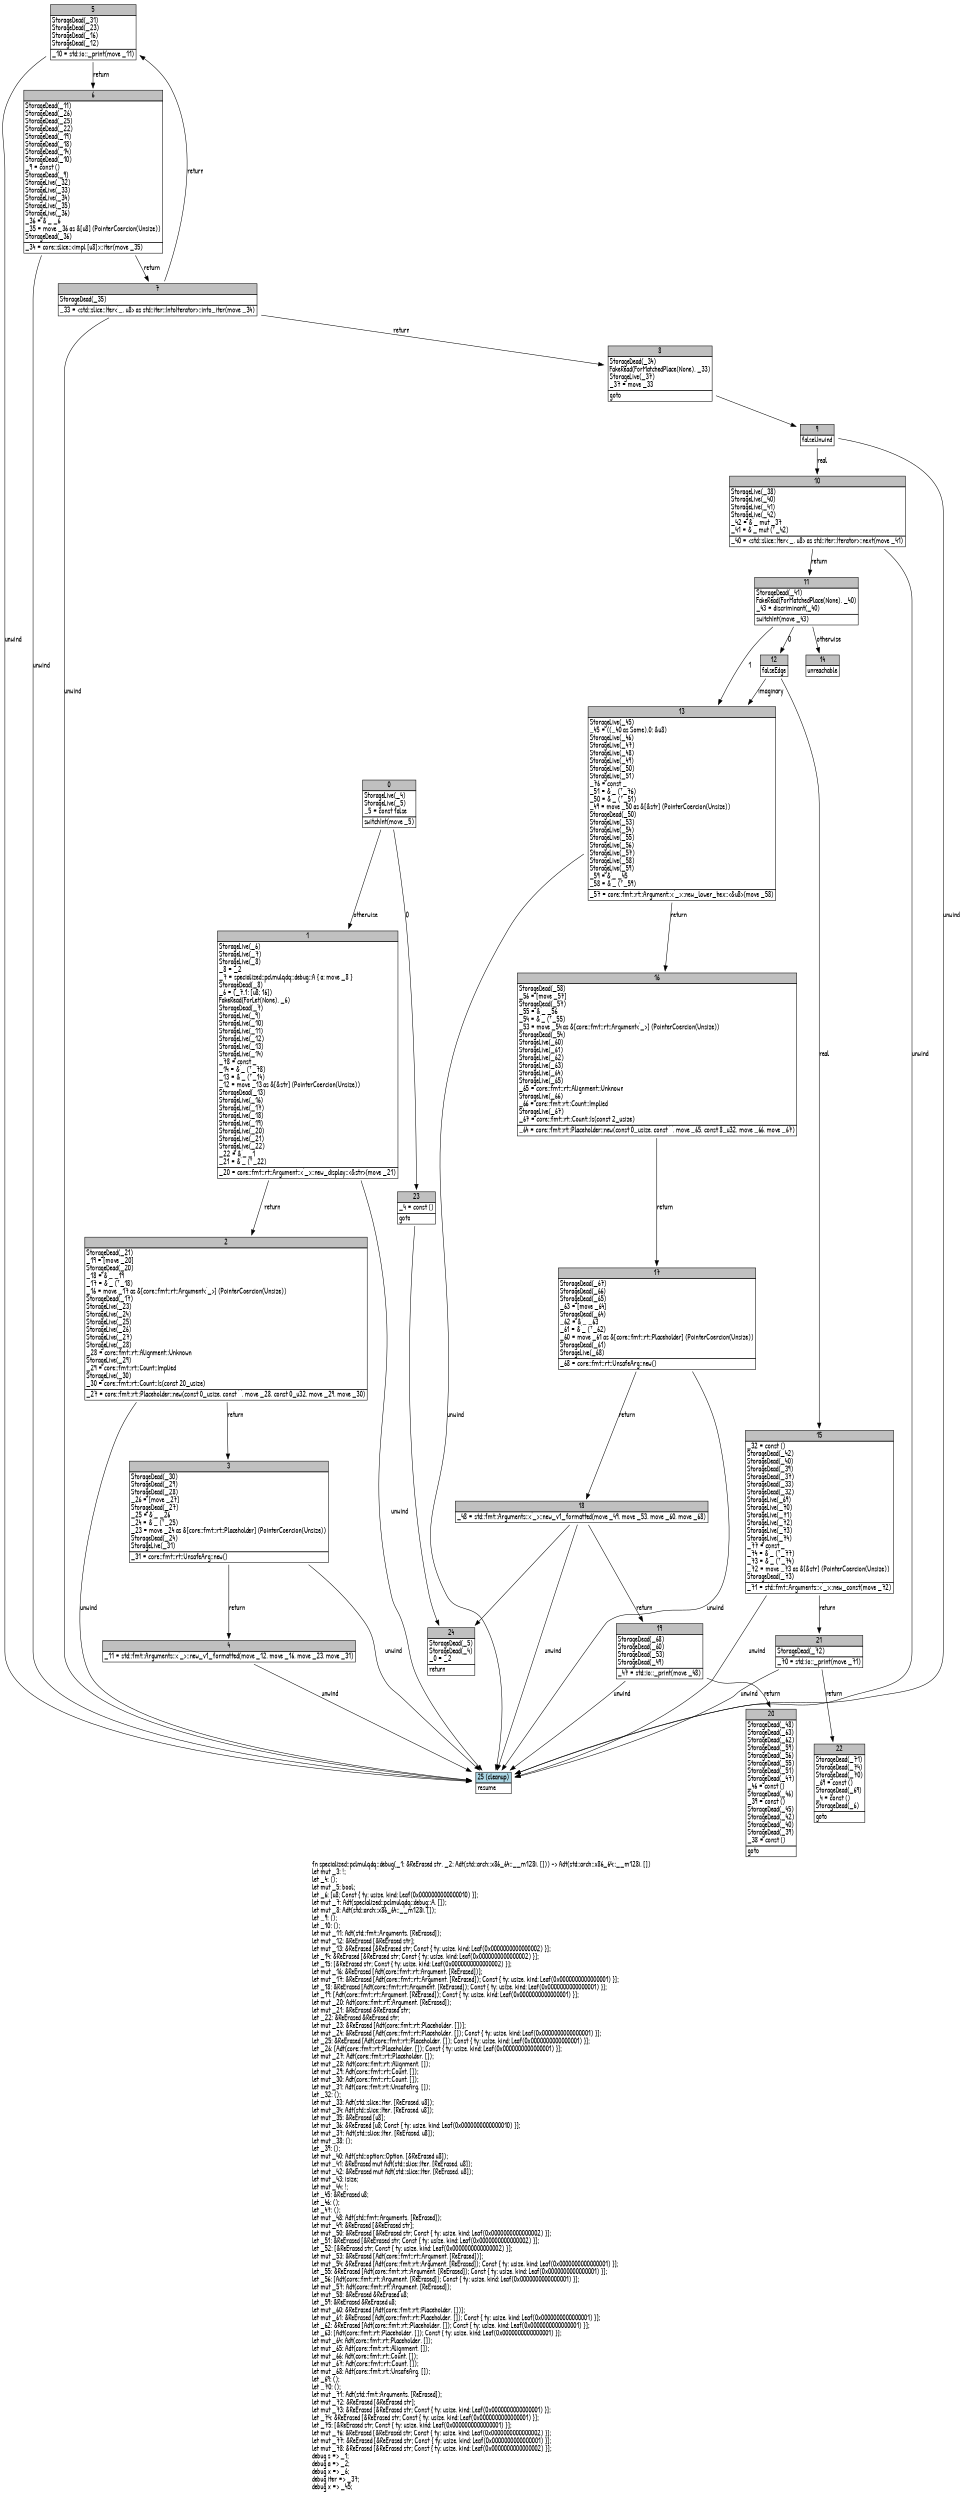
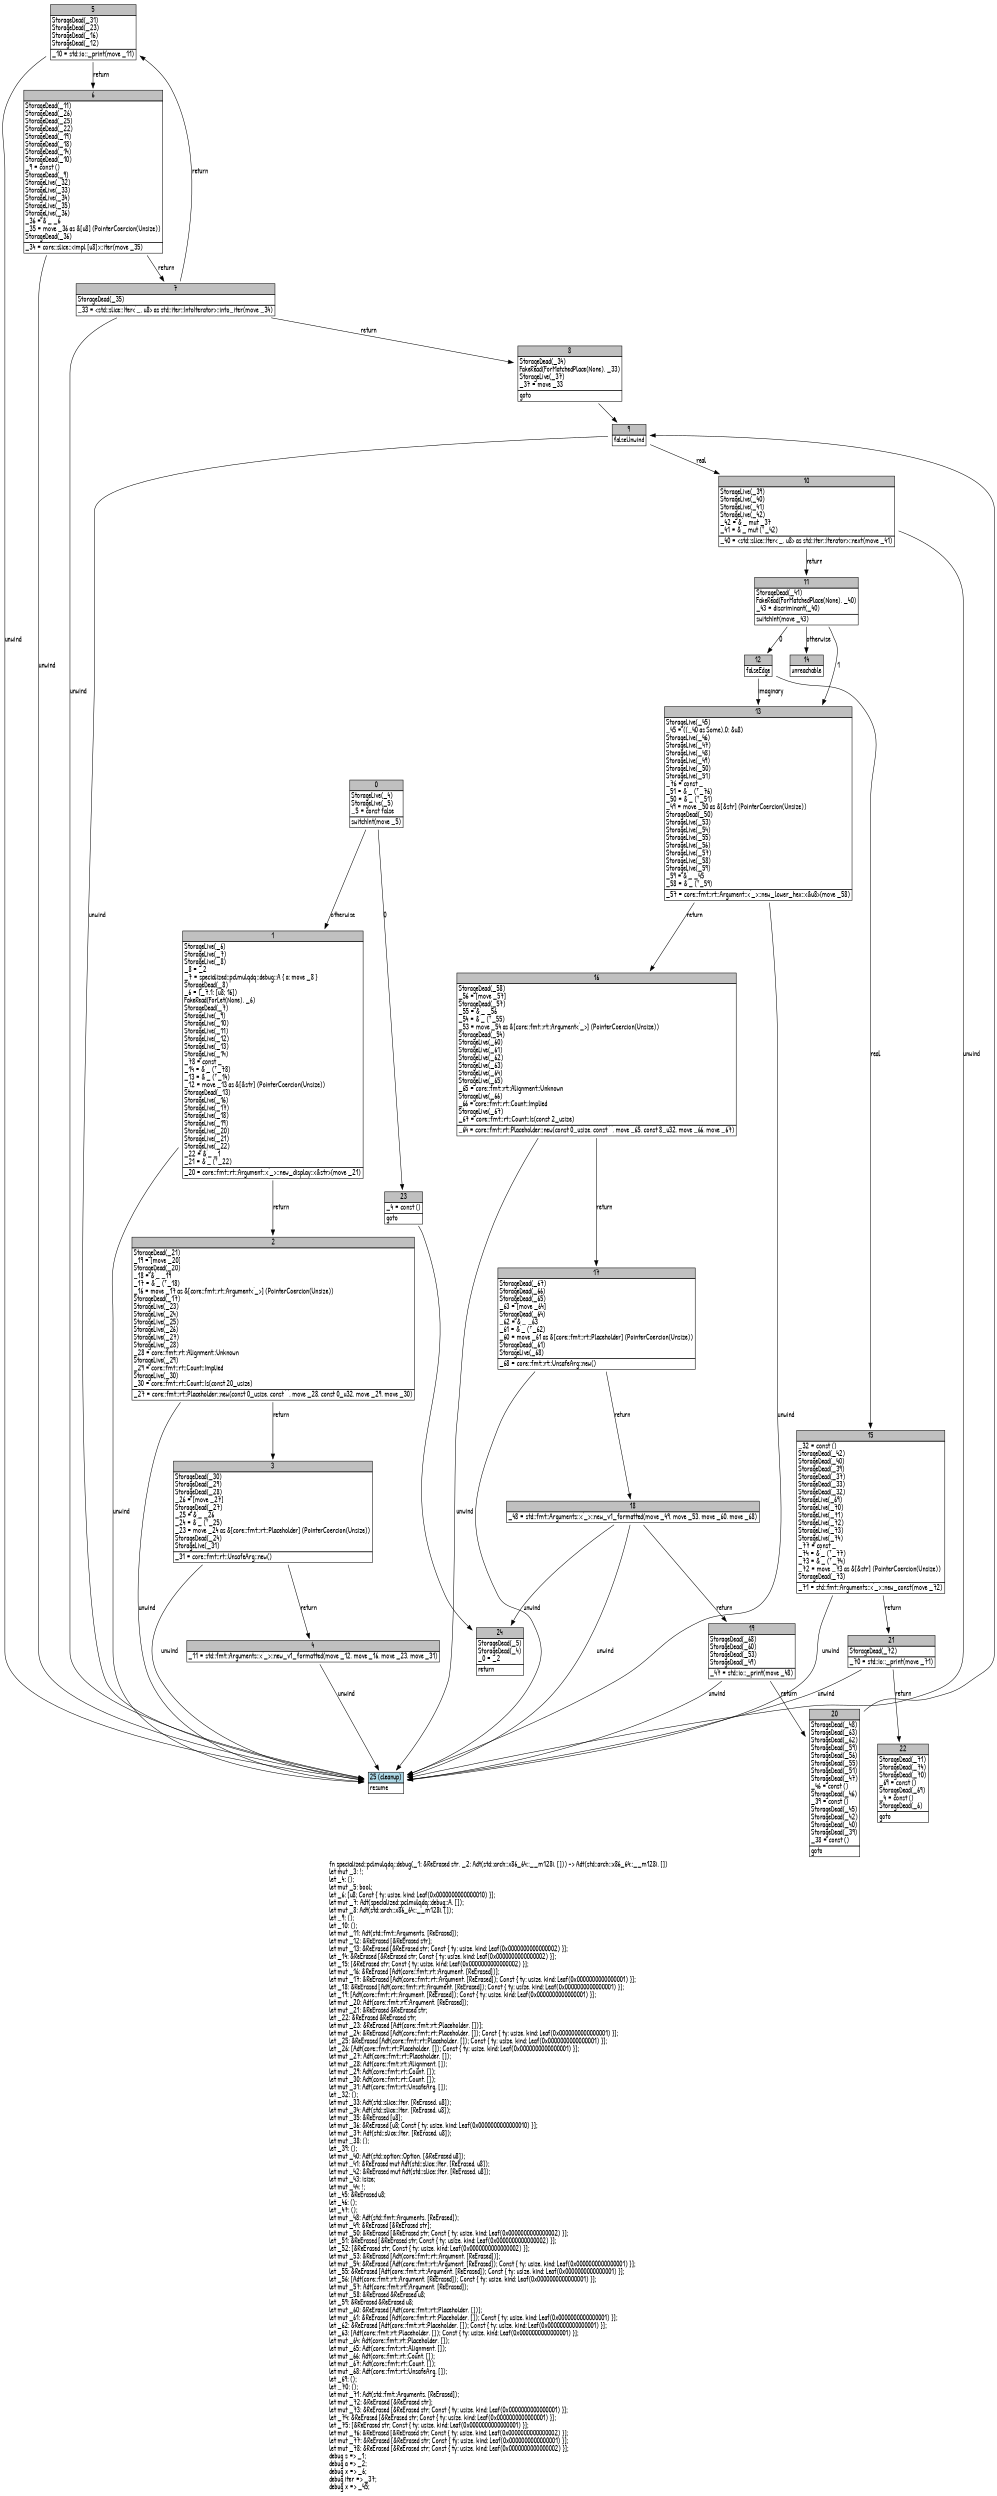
node "10": text "StorageLive(_38)" -> "StorageLive(_39)"
edge "20" -> "9": added
edge "16" -> "25 (cleanup)": added, label "unwind"
